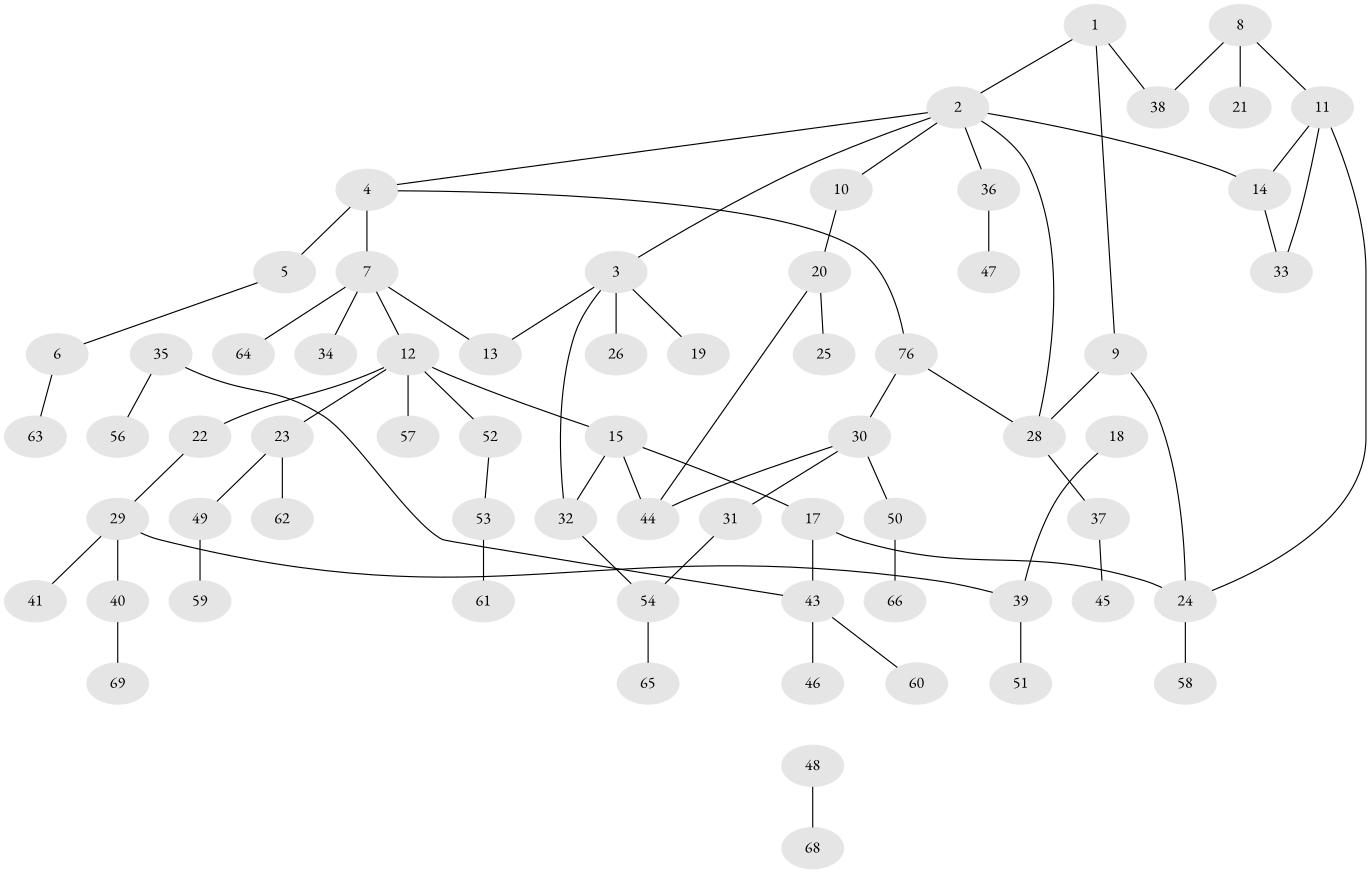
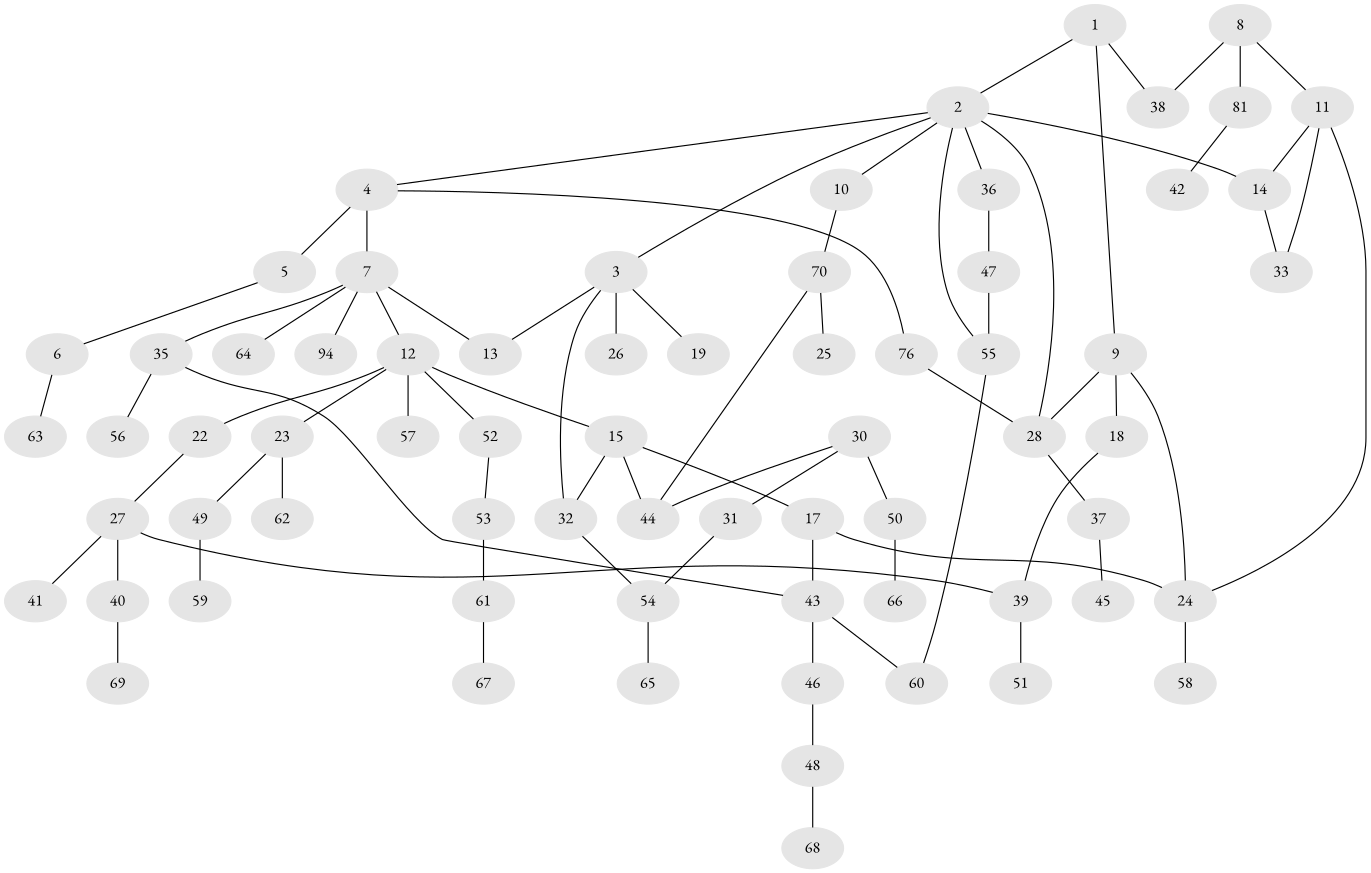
node "21": label "21" -> "81"
node "42": added
node "20": label "20" -> "70"
edge "7" -- "35": added
node "34": label "34" -> "94"
node "55": added
edge "76" -- "30": removed
edge "9" -- "18": added
node "29": label "29" -> "27"
node "67": added
edge "46" -- "48": added
